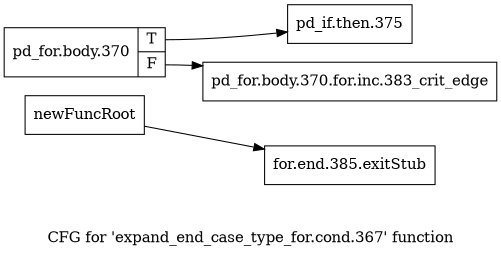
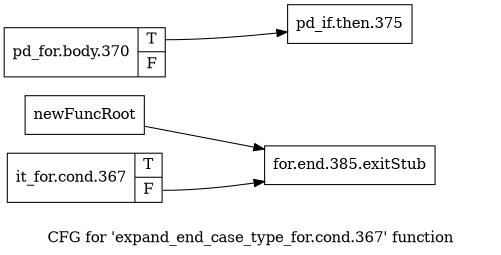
node "pd_for.body.370.for.inc.383_crit_edge": removed
node "it_for.cond.367": added
